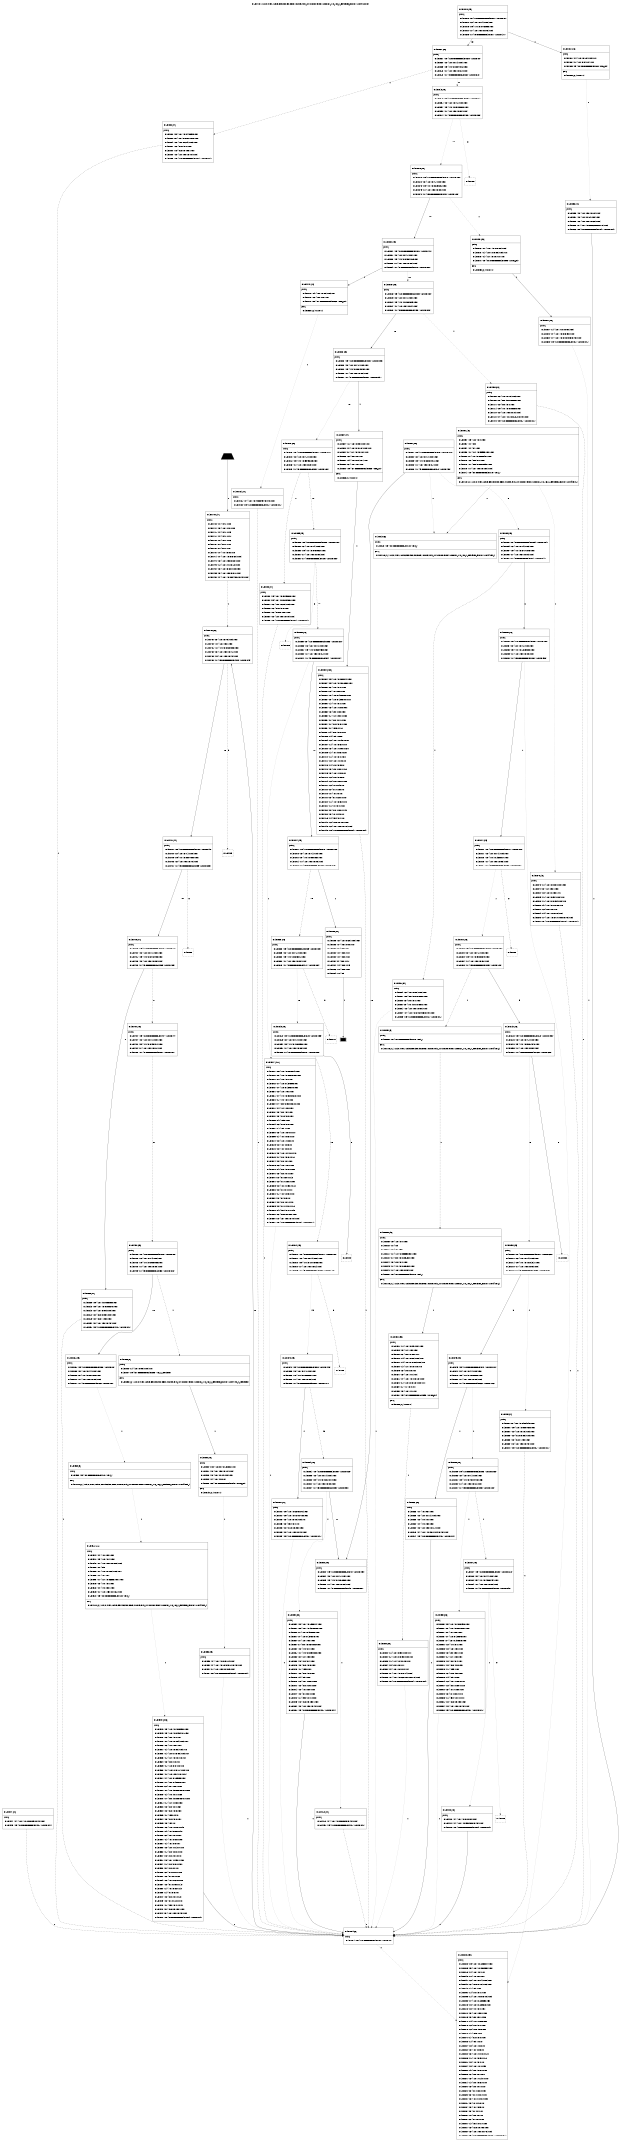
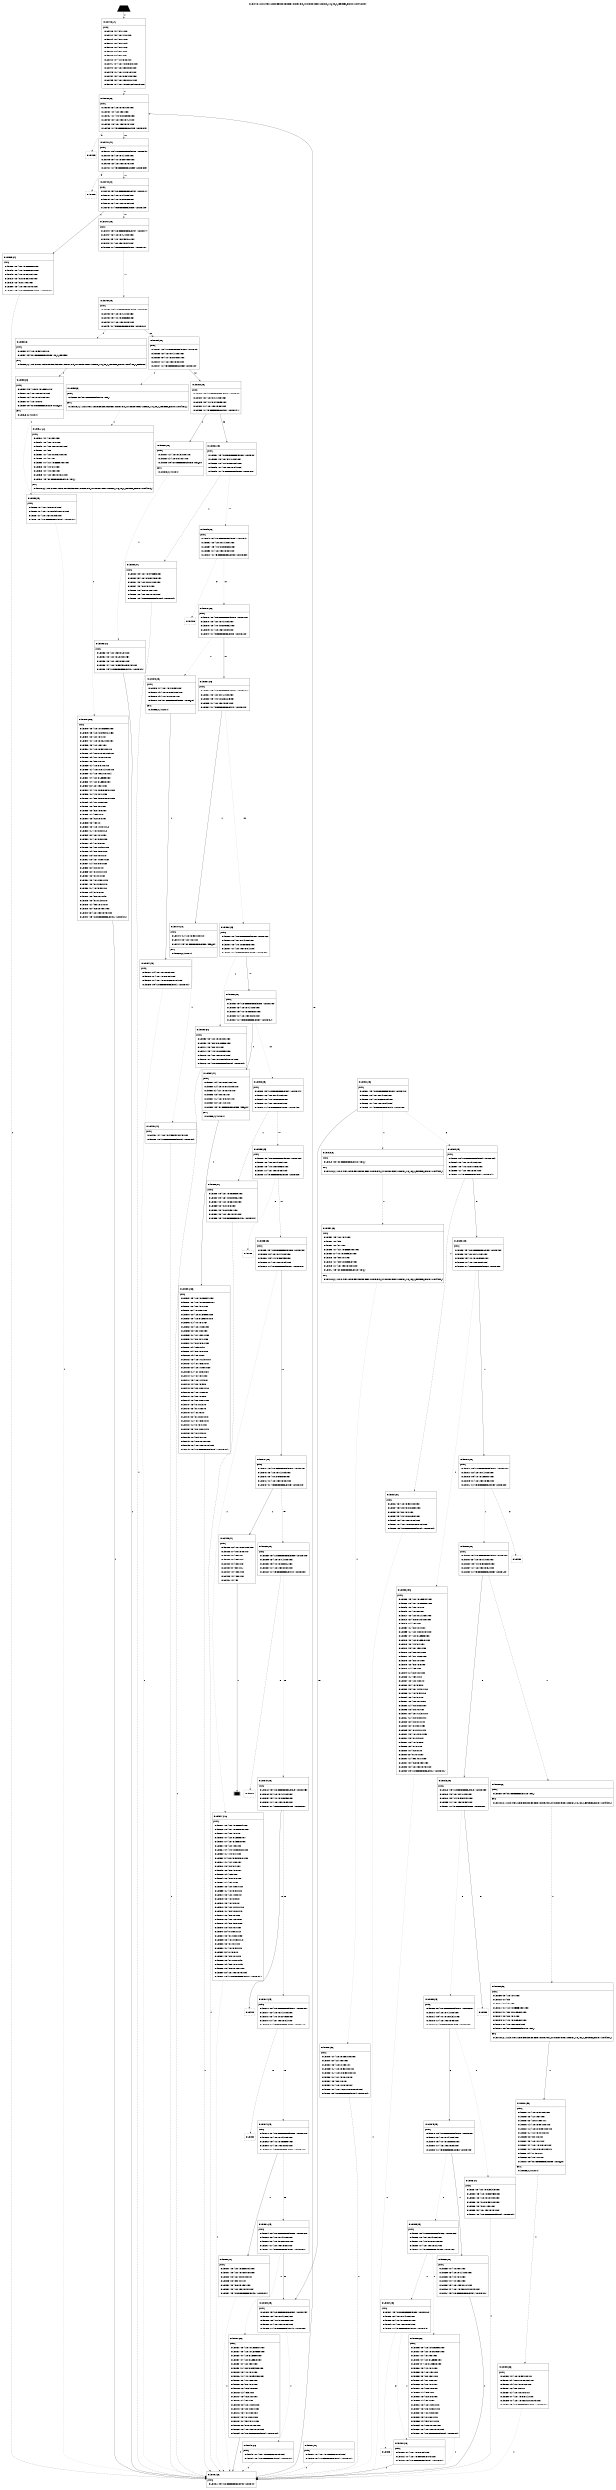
edge "0x401804 [25]" -> "0x40181d [25]": added, label "24"
edge "0x401f51 [40]" -> "0x401f4c [5]": reversed
edge "0x402284 [5]" -> "0x401d39 [152]": reversed
